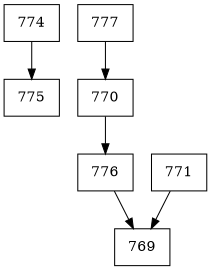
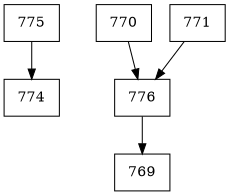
node "777": removed
edge "774" -> "775": reversed
edge "771" -> "769": now "771" -> "776"
